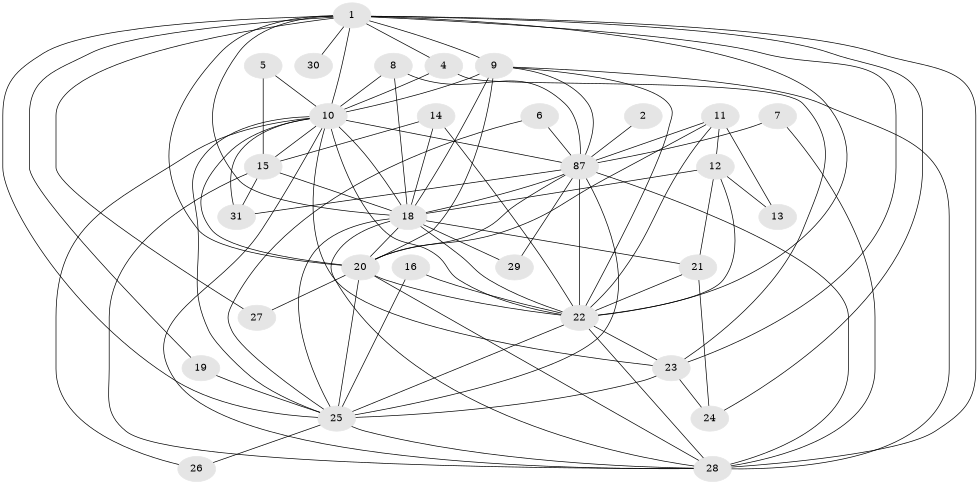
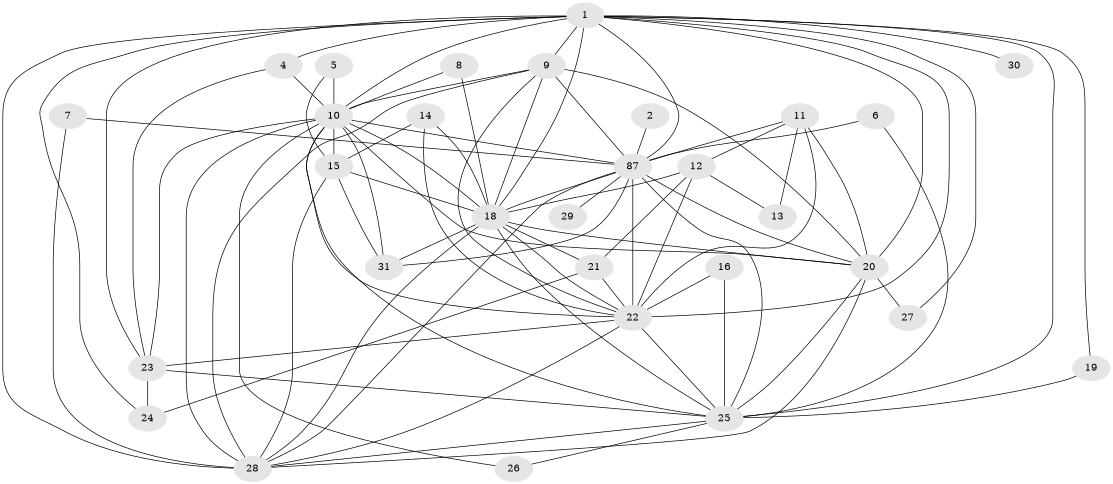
edge "8" -- "87": now "1" -- "87"
edge "18" -- "29": now "18" -- "31"
edge "20" -- "22": removed
